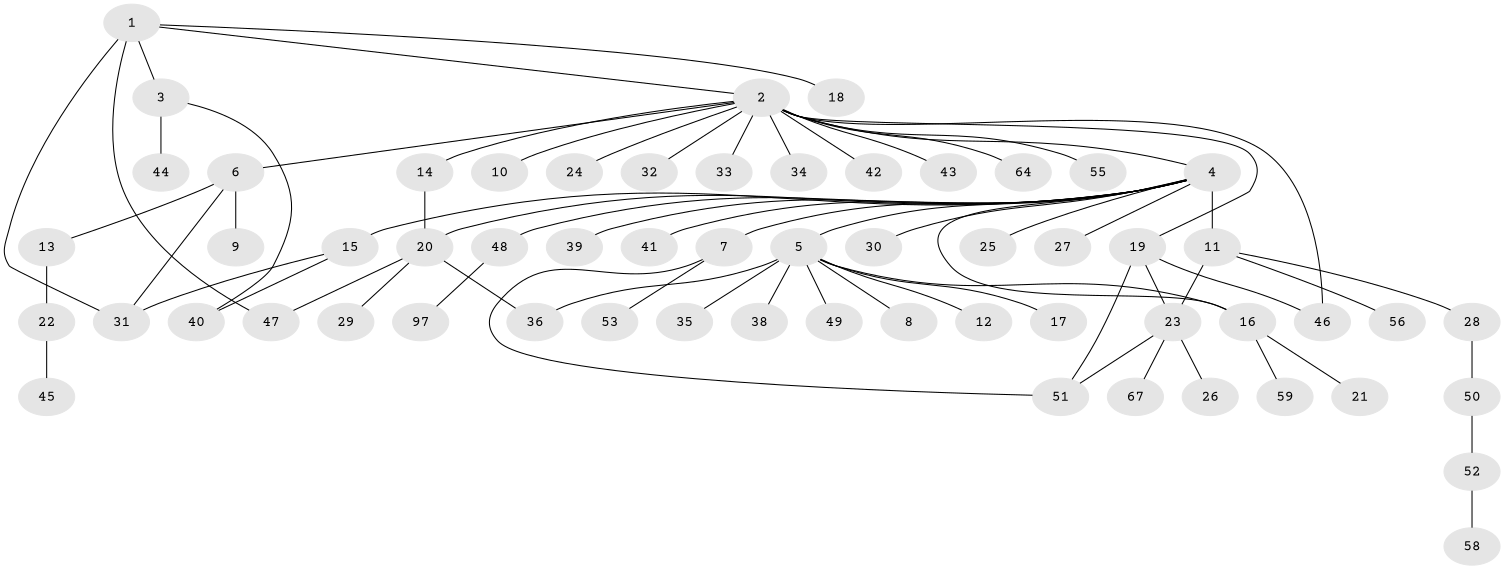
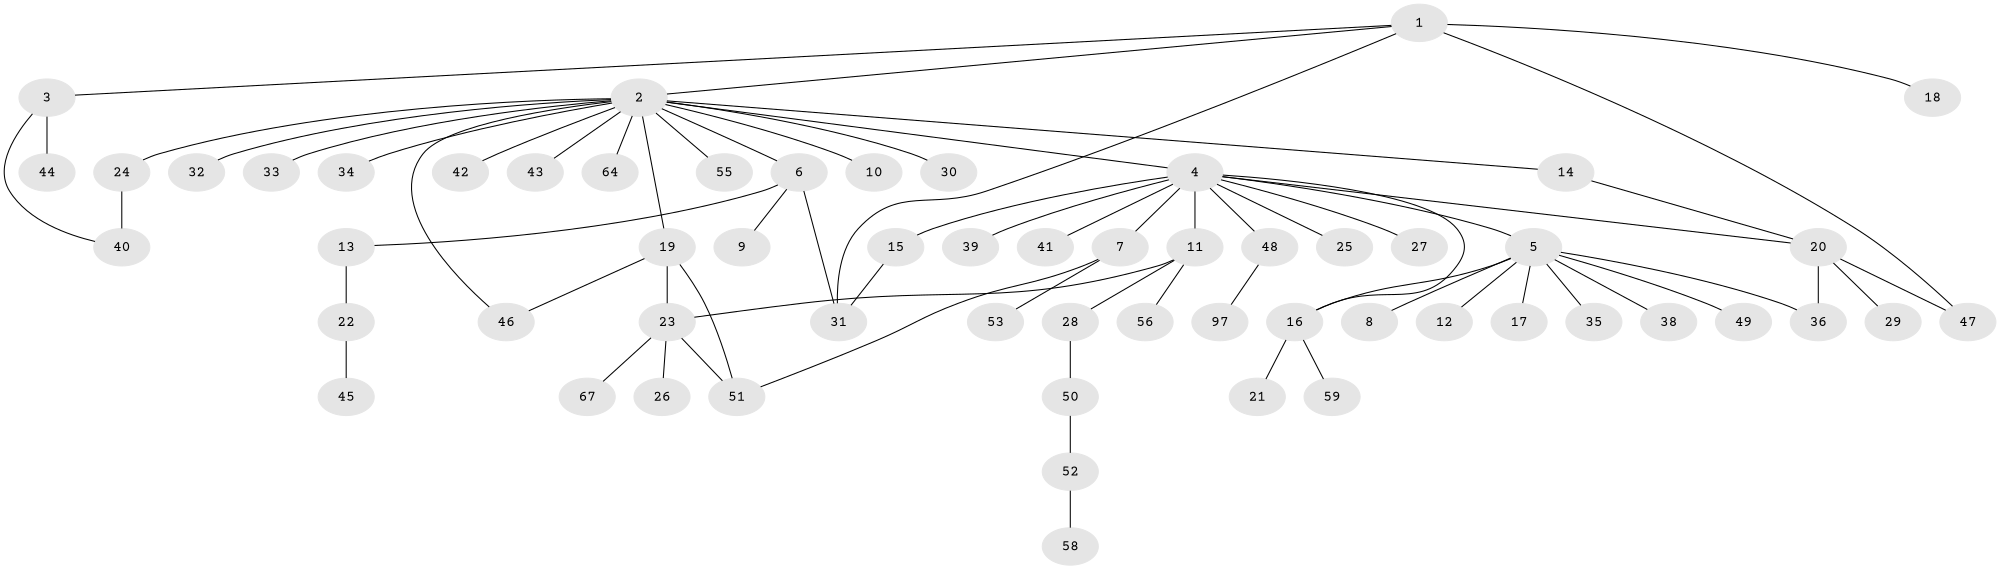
edge "4" -- "30": now "2" -- "30"
edge "15" -- "40": now "24" -- "40"
